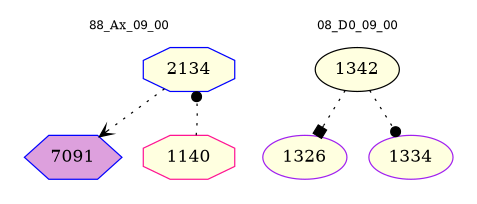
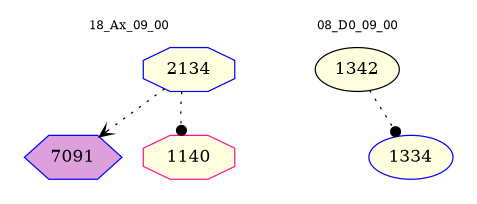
cluster "88_Ax_09_00": label "88_Ax_09_00" -> "18_Ax_09_00"
edge "1140" -> "2134": reversed
node "1326": removed
node "1334": color purple -> blue
